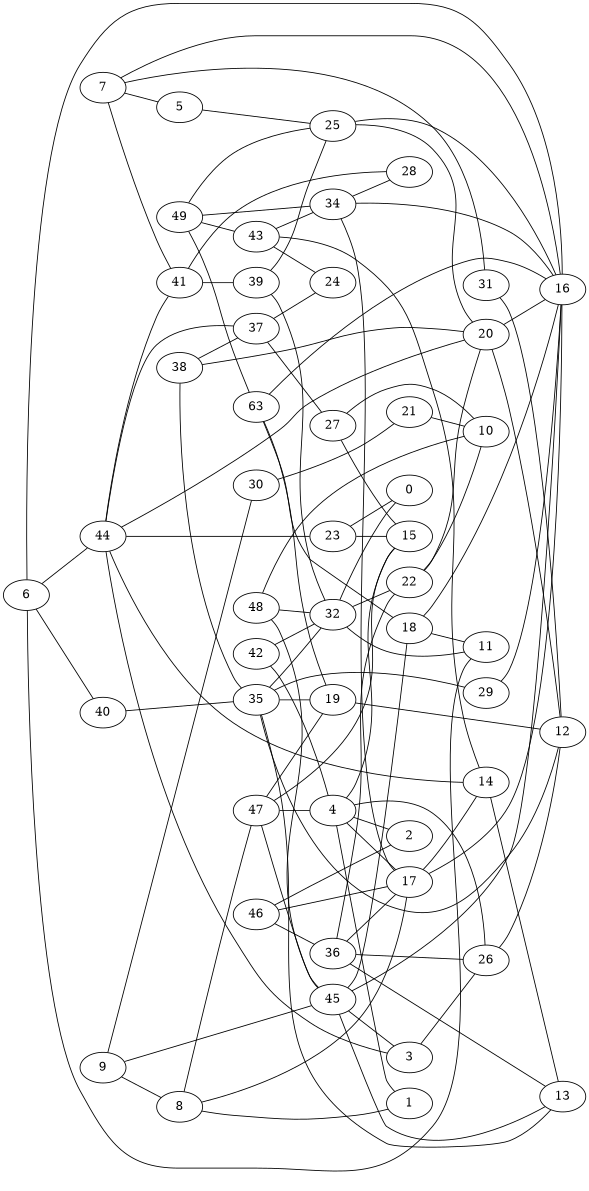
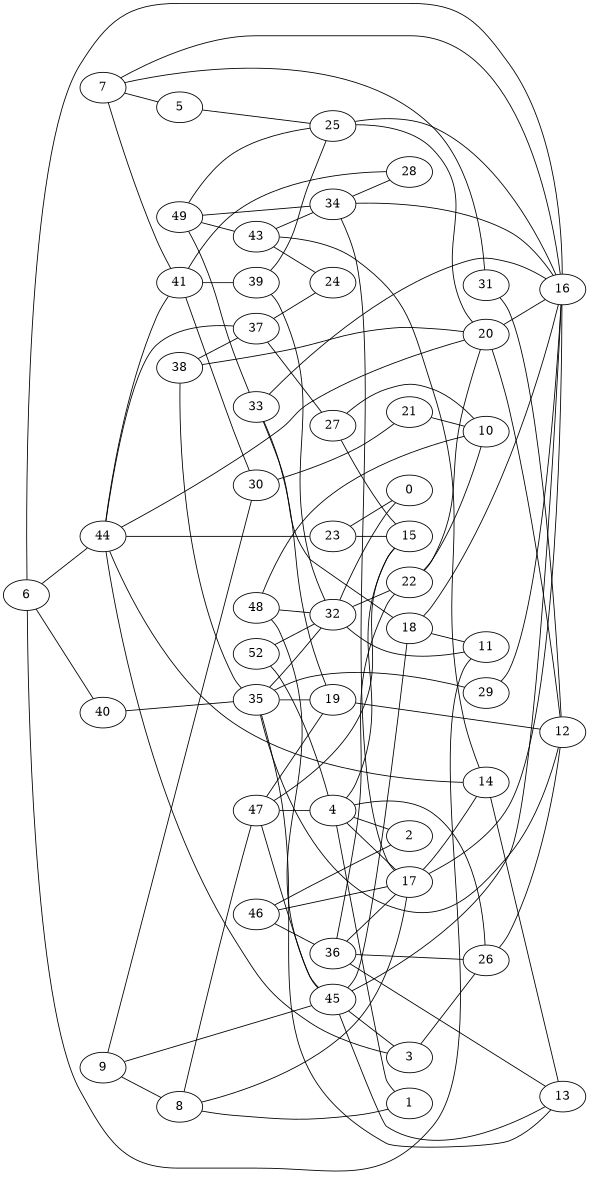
edge "41" -- "30": added
node "63": label "63" -> "33"
node "42": label "42" -> "52"
